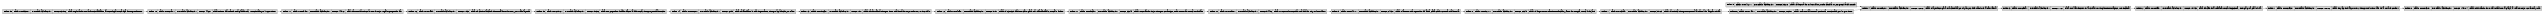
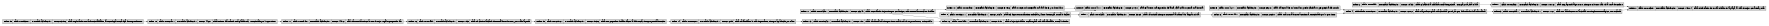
node "Index: 4": text "Hash: 0000e520..." -> "Disfrutando: 0000e520..."
edge "Index: 3" -> "Index: 2": now "Index: 3" -> "Index: 0"
edge "Index: 12" -> "Index: 11": reversed
edge "Index: 9" -> "Index: 8": reversed
